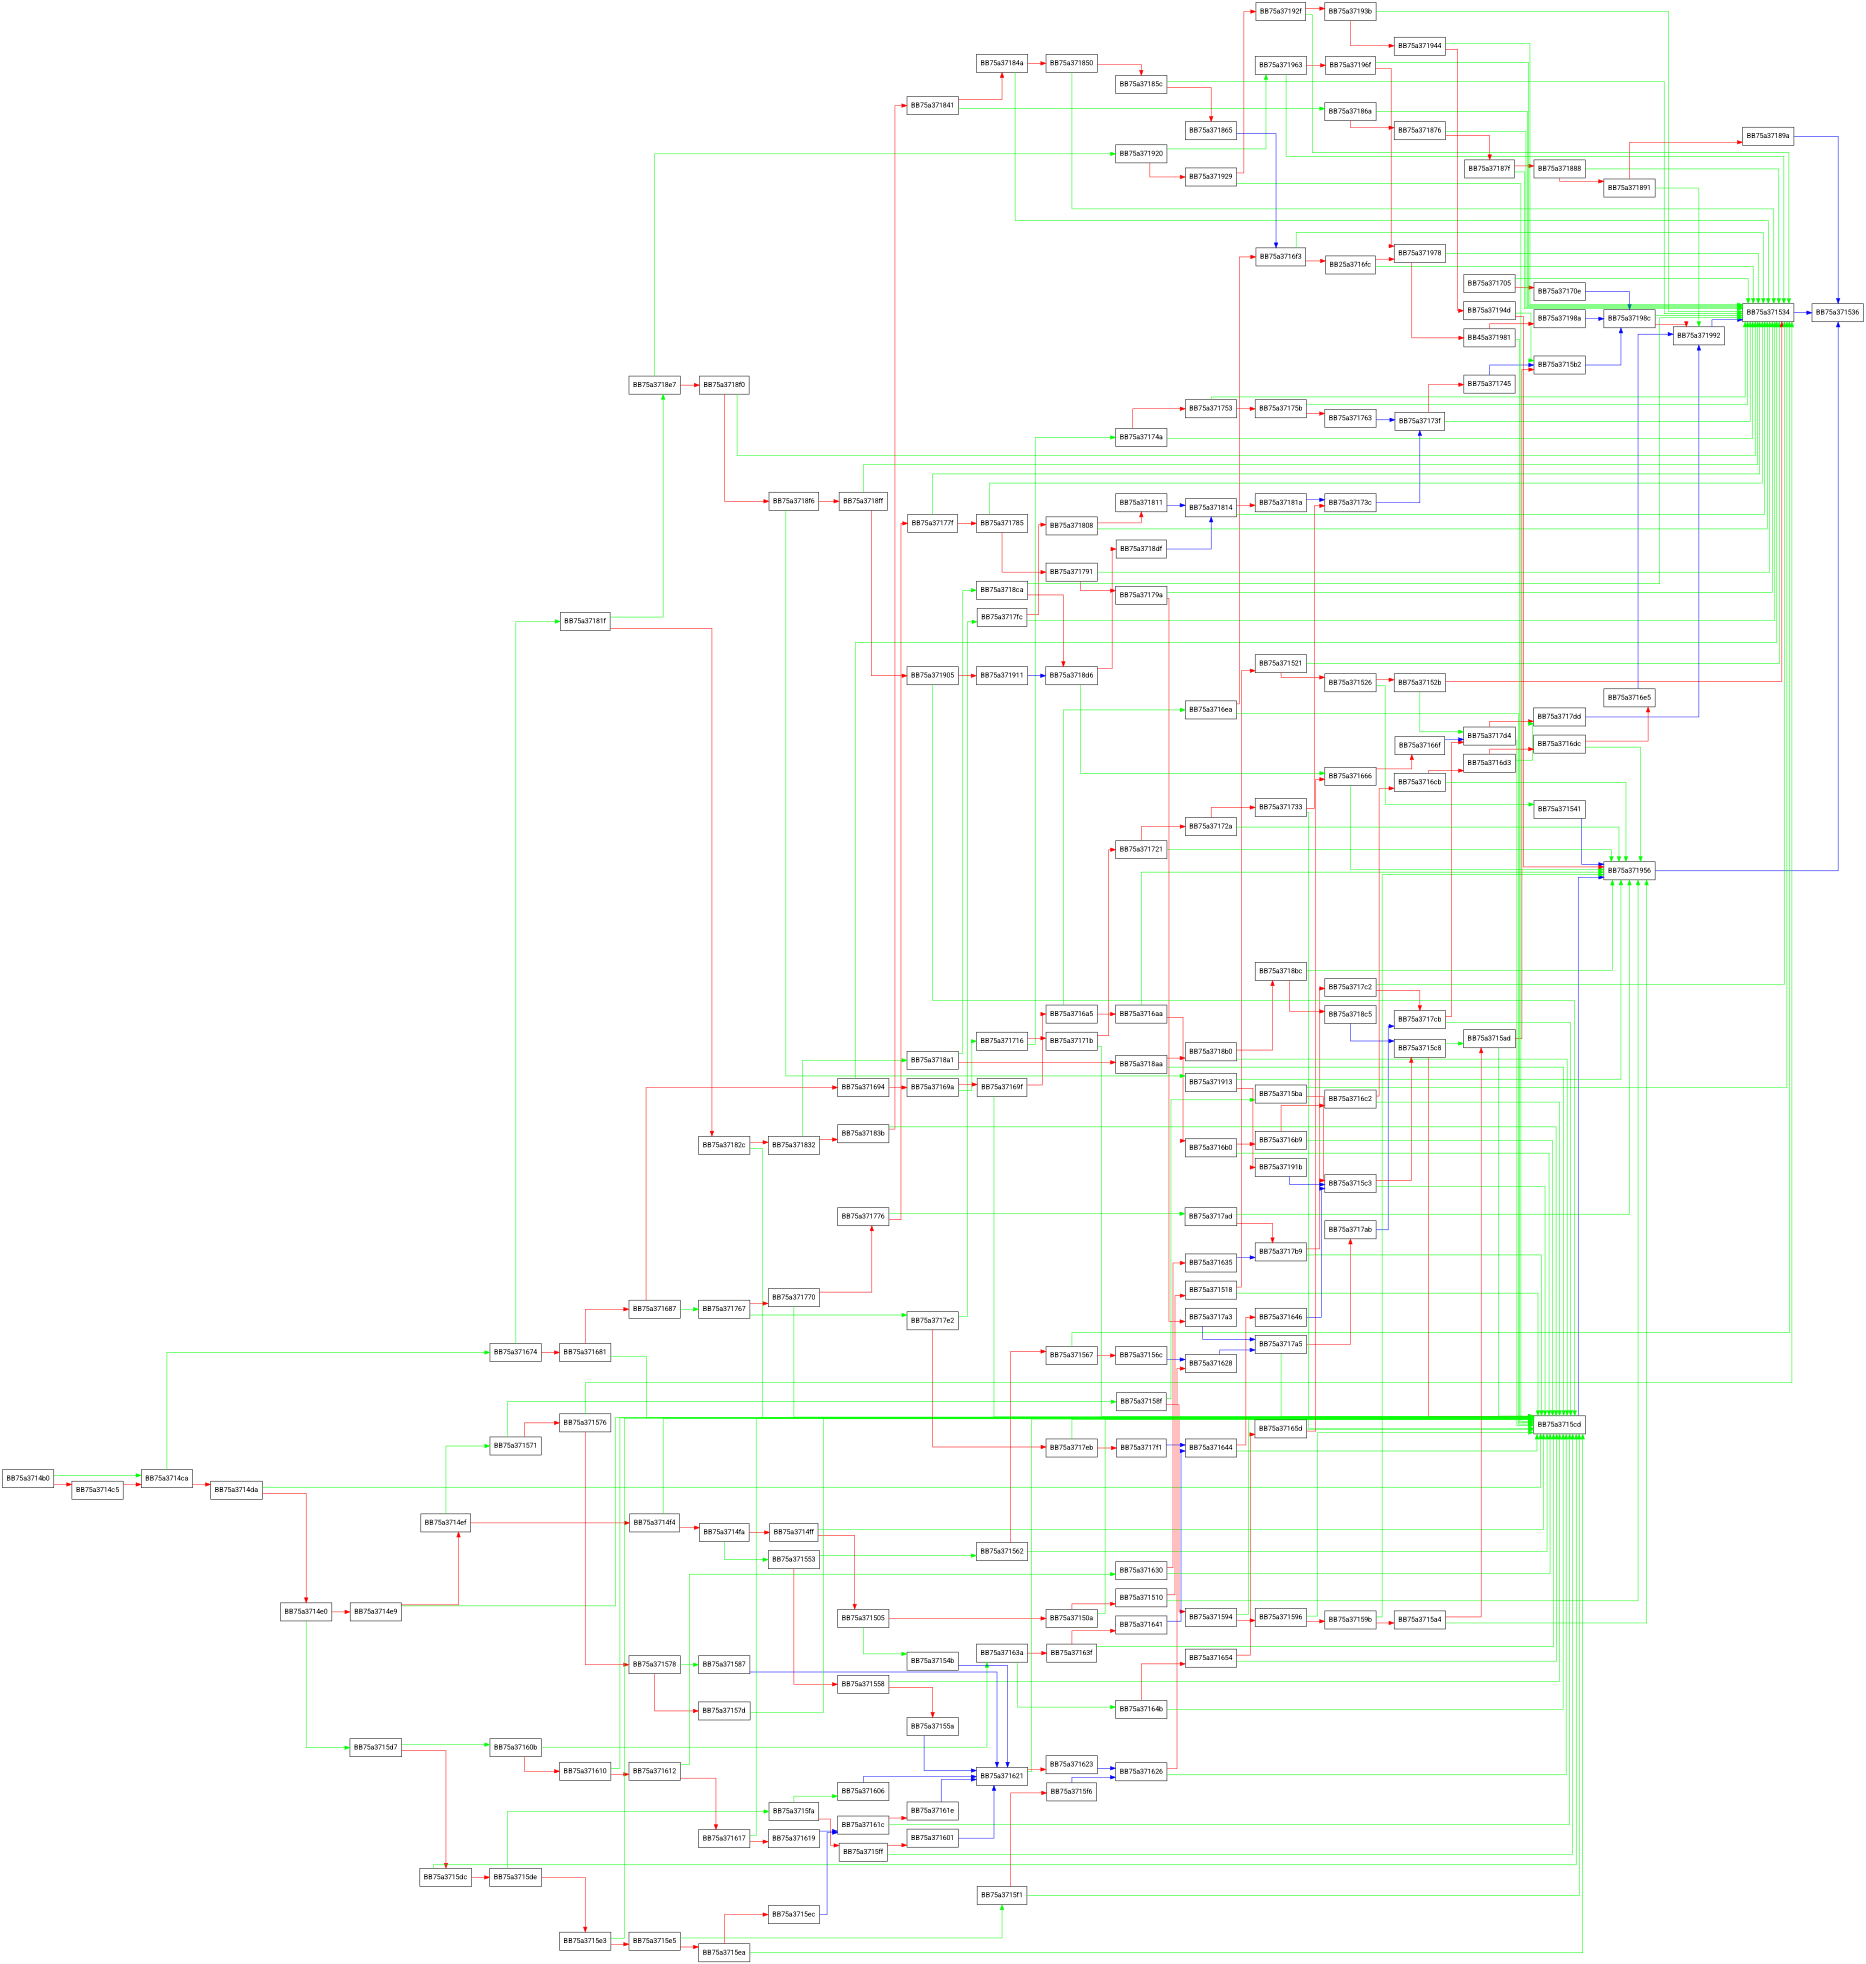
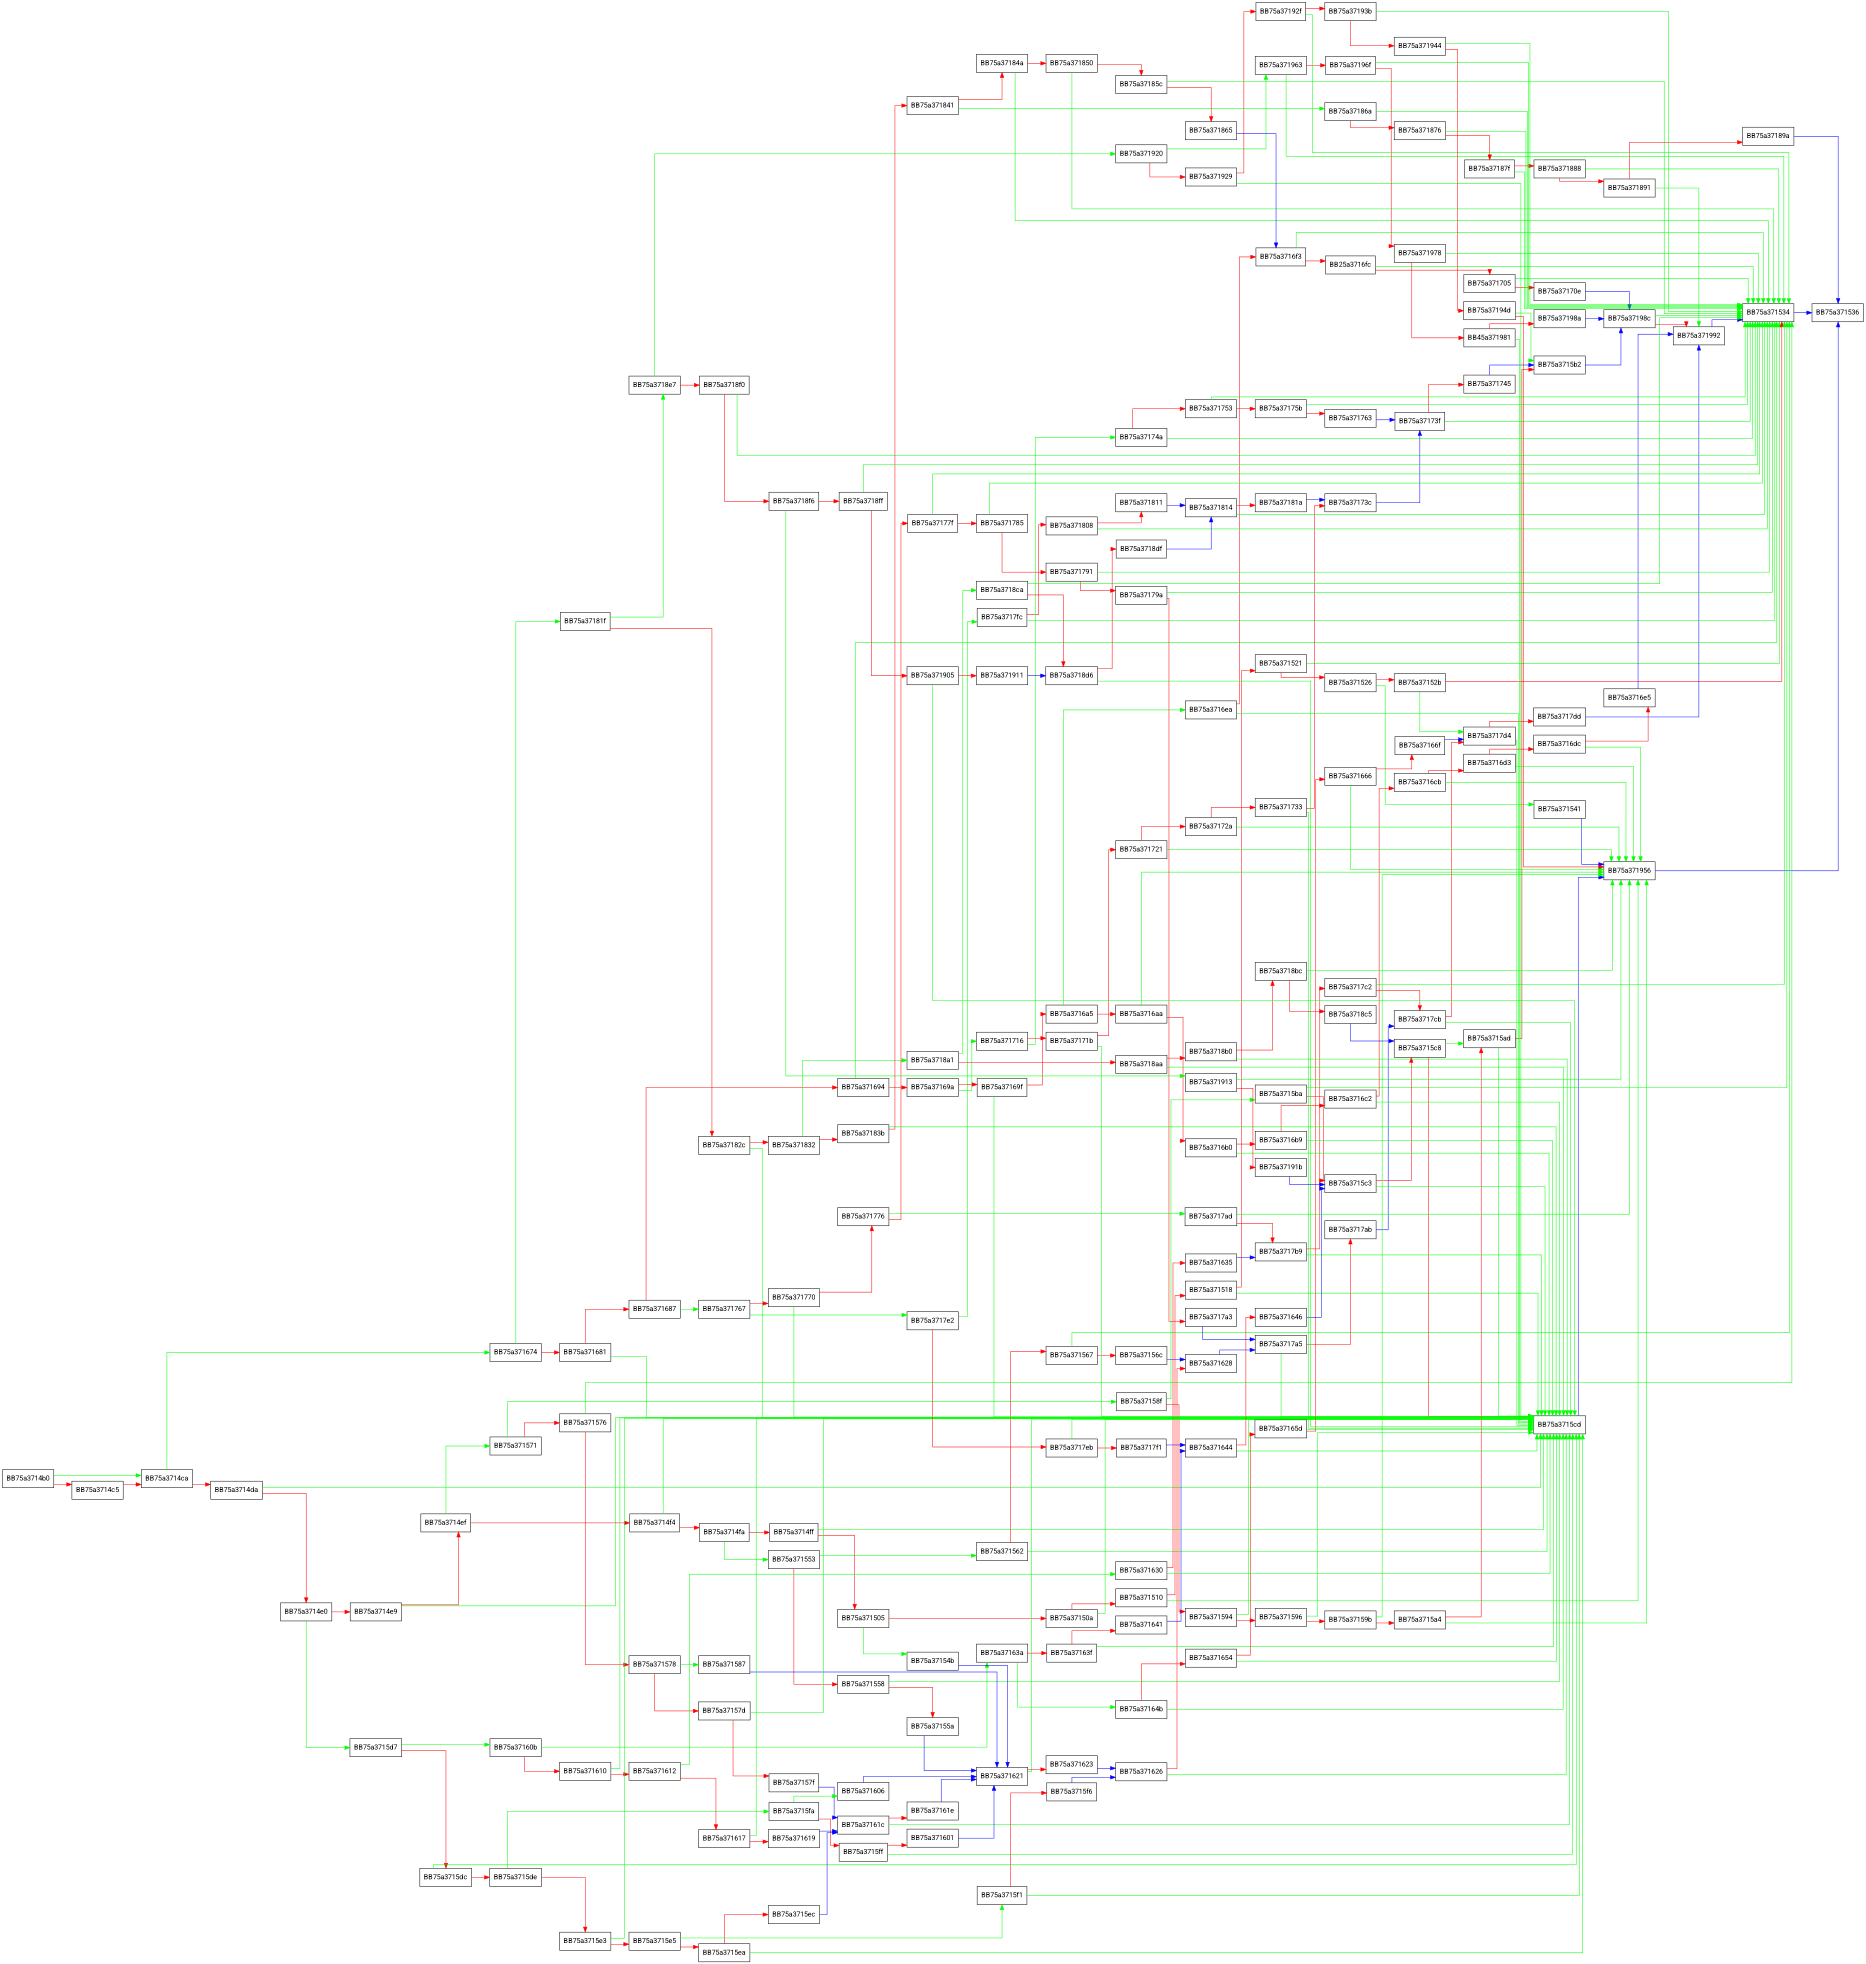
edge "BB25a3716fc" -> "BB75a371978": now "BB25a3716fc" -> "BB75a371705"
edge "BB75a3716d3" -> "BB75a3717dd": now "BB75a3716d3" -> "BB75a371956"
edge "BB75a3718d6" -> "BB75a371666": now "BB75a3718d6" -> "BB75a3715cd"
node "BB75a37157f": added
